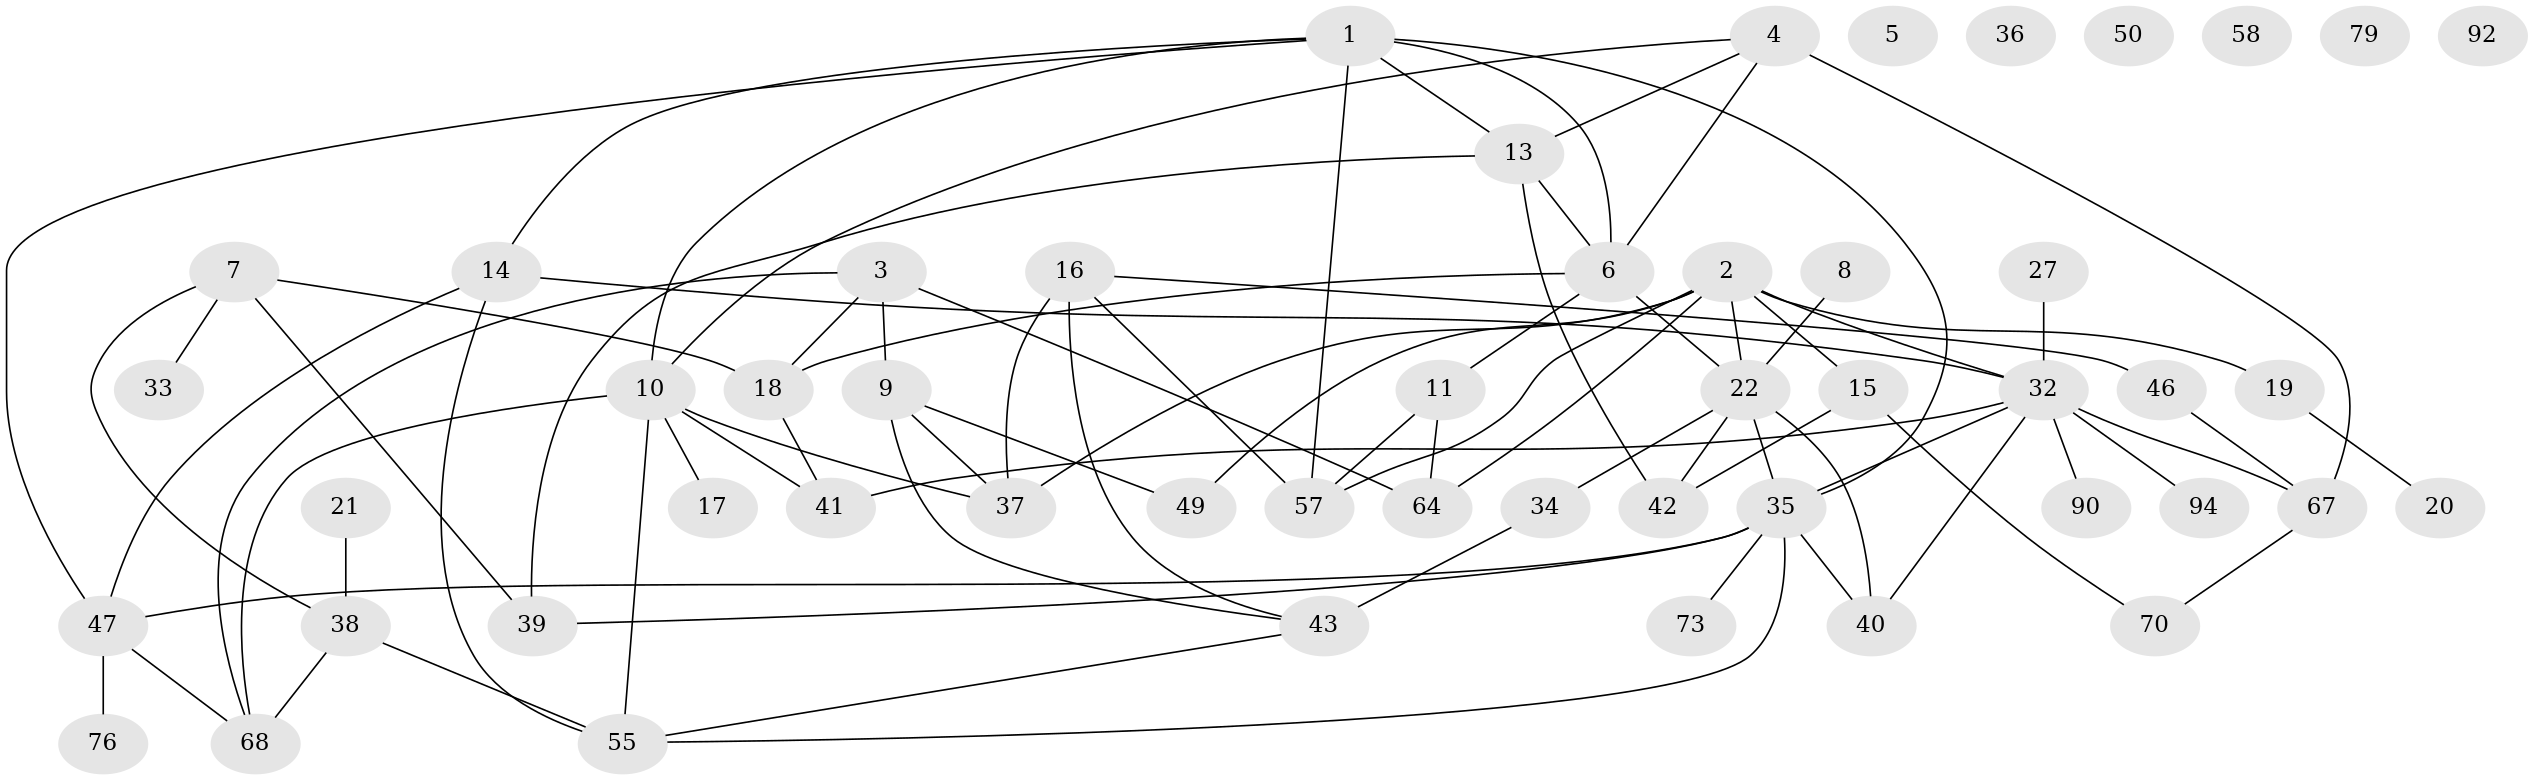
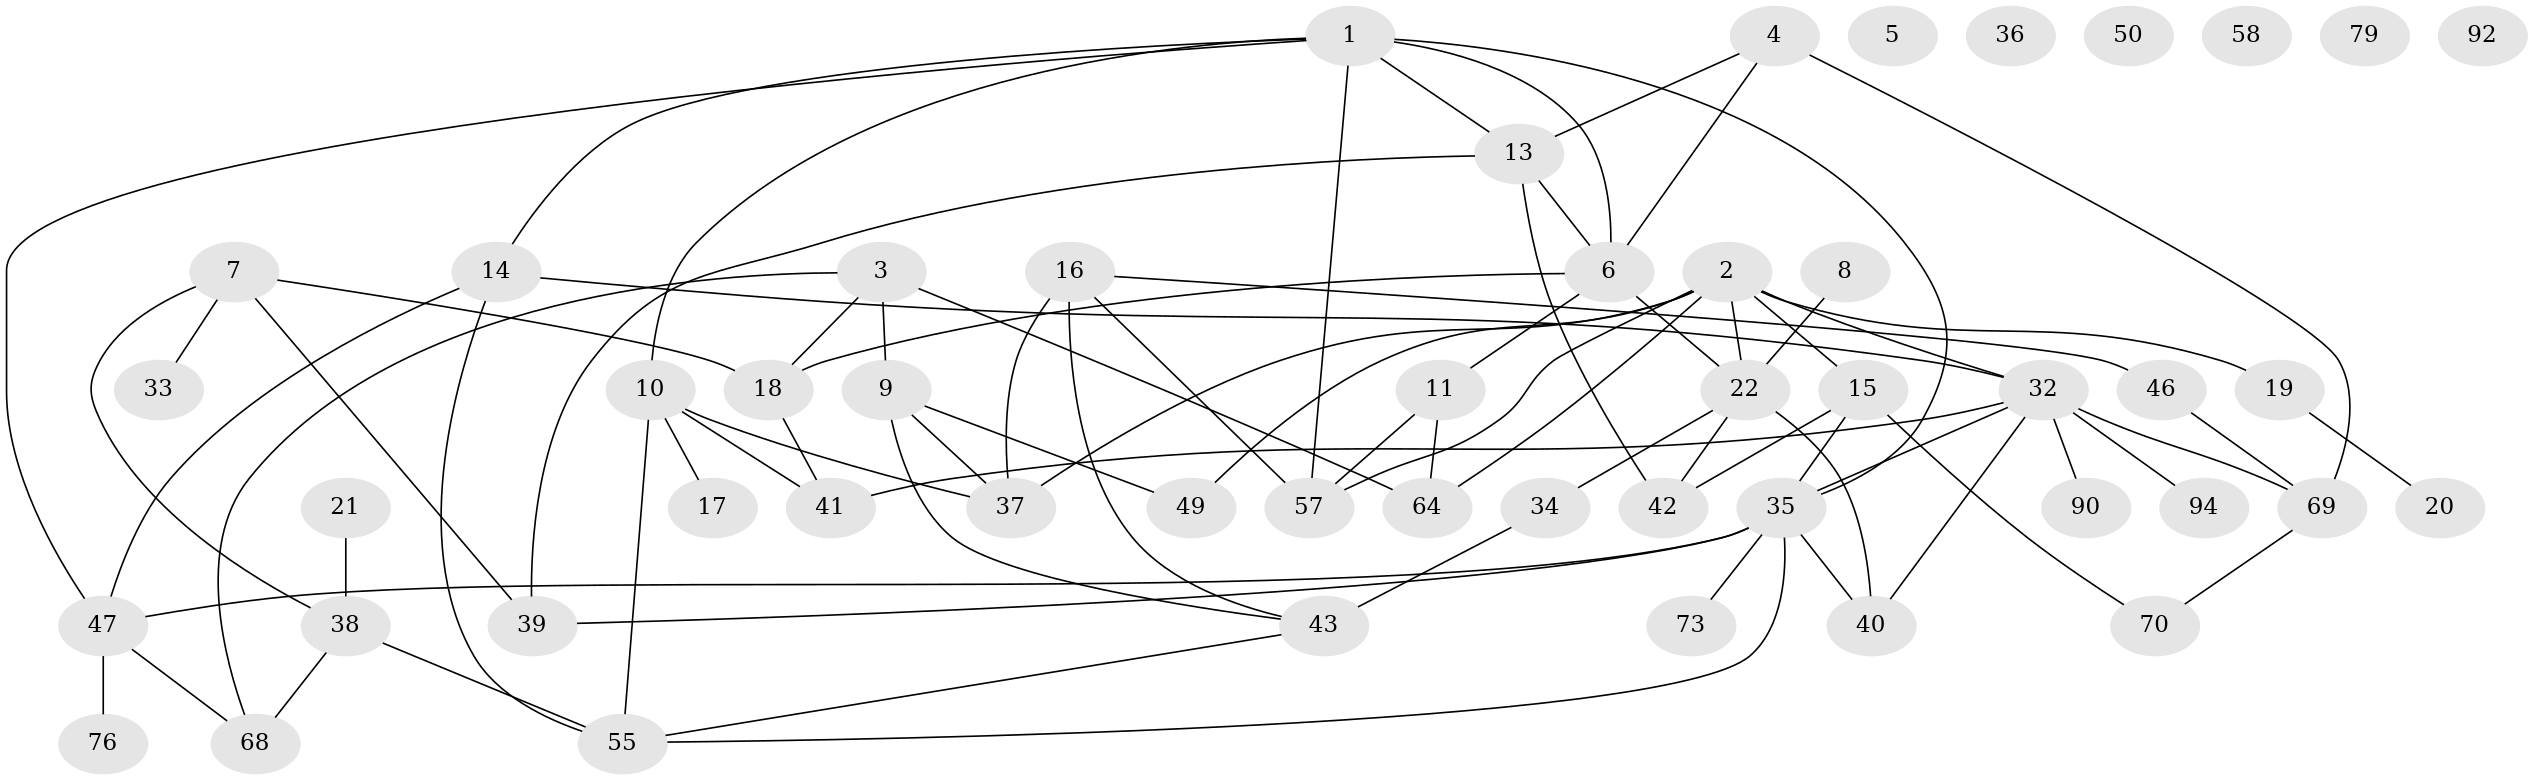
edge "4" -- "10": removed
node "27": removed
edge "10" -- "68": removed
edge "22" -- "35": now "15" -- "35"
node "67": label "67" -> "69"
